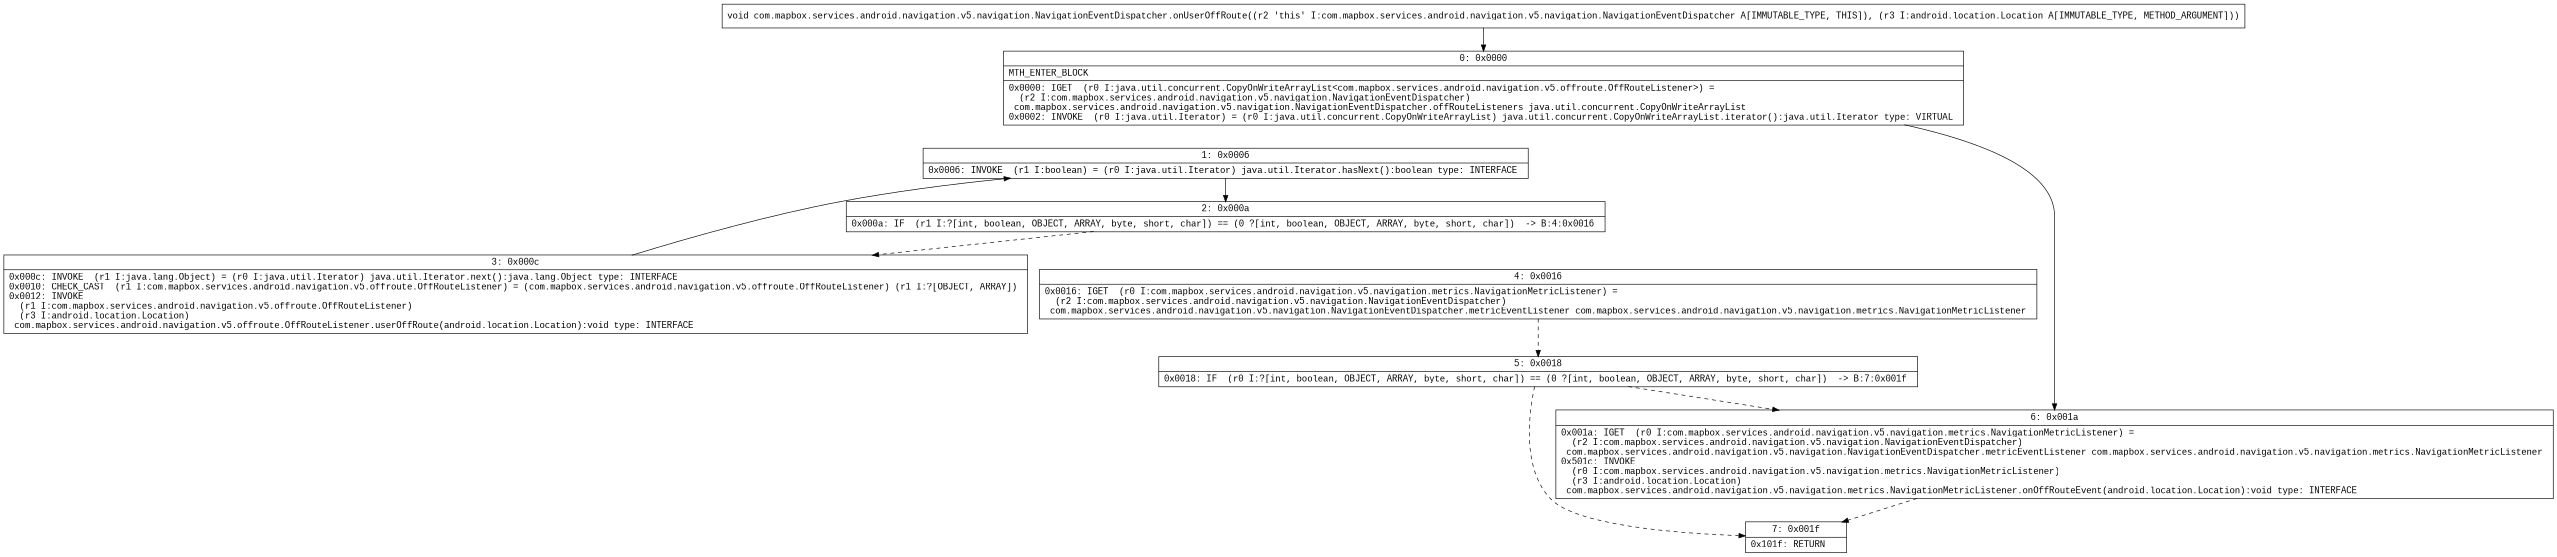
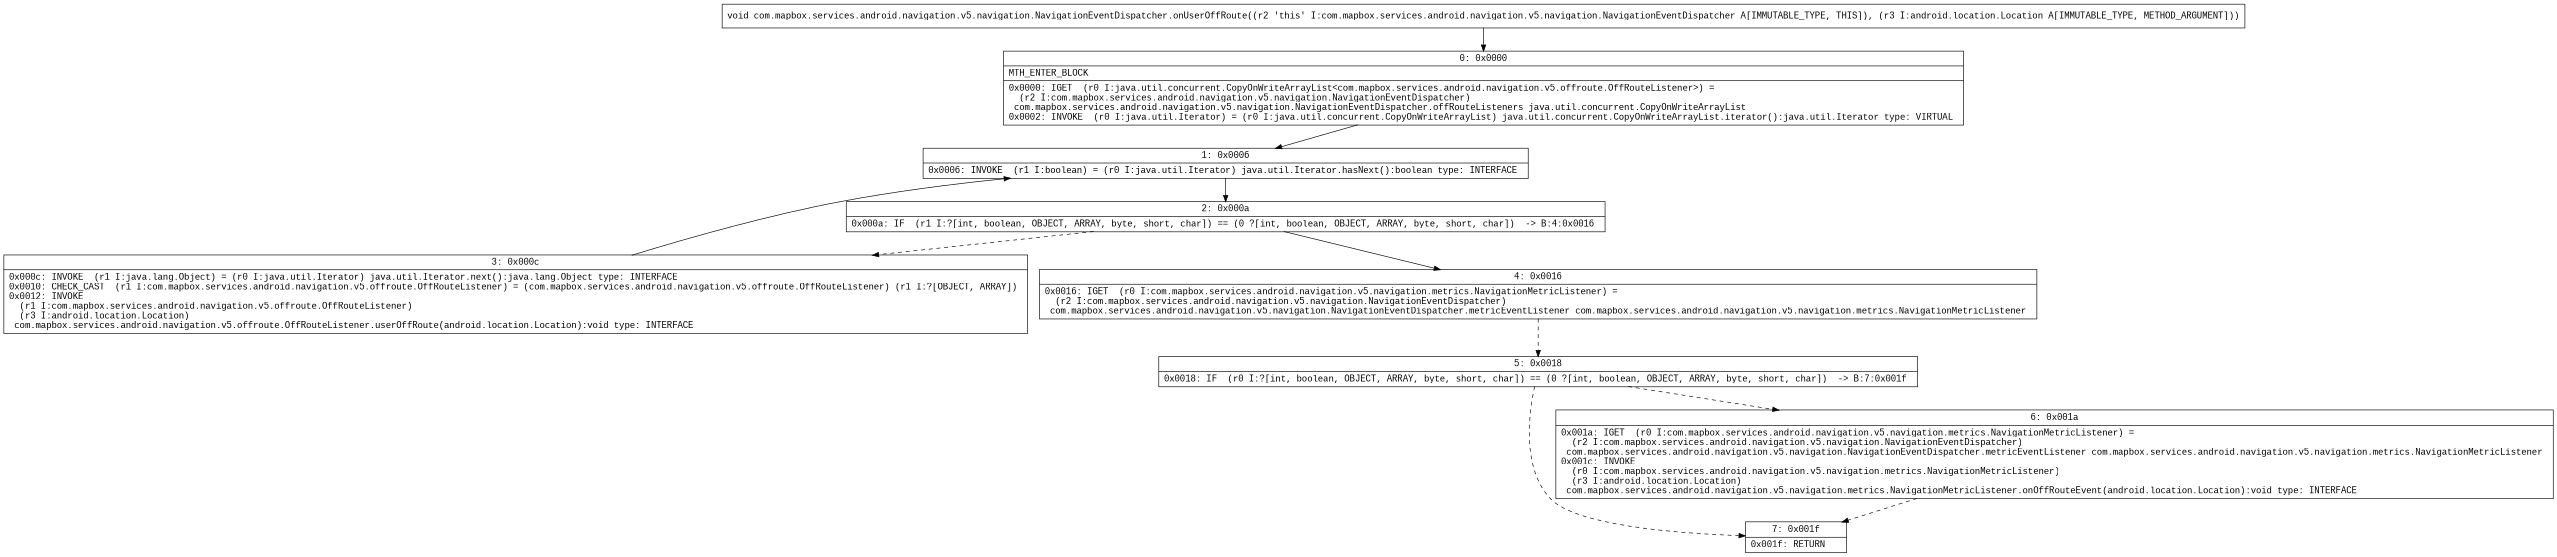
edge "0: 0x0000" -> "6: 0x001a": now "0: 0x0000" -> "1: 0x0006"
edge "2: 0x000a" -> "4: 0x0016": added
node "6: 0x001a": text "0x501c: INVOKE" -> "0x001c: INVOKE"
node "7: 0x001f": text "0x101f: RETURN" -> "0x001f: RETURN"
